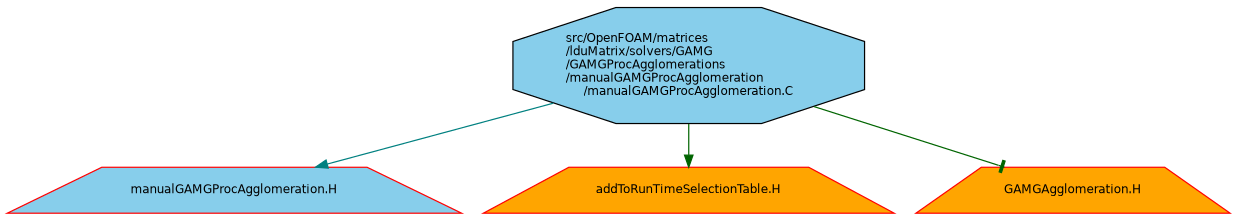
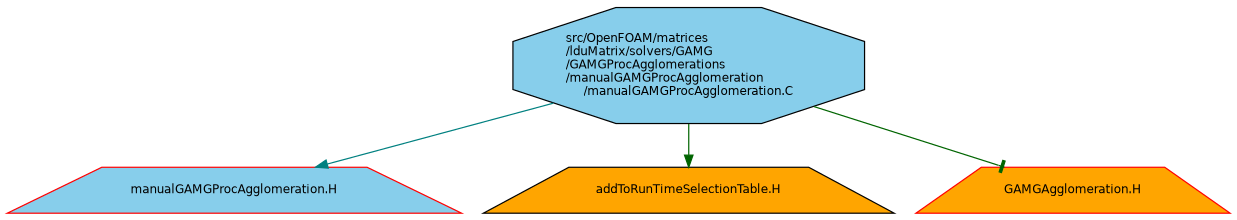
node "addToRunTimeSelectionTable.H": color red -> black
